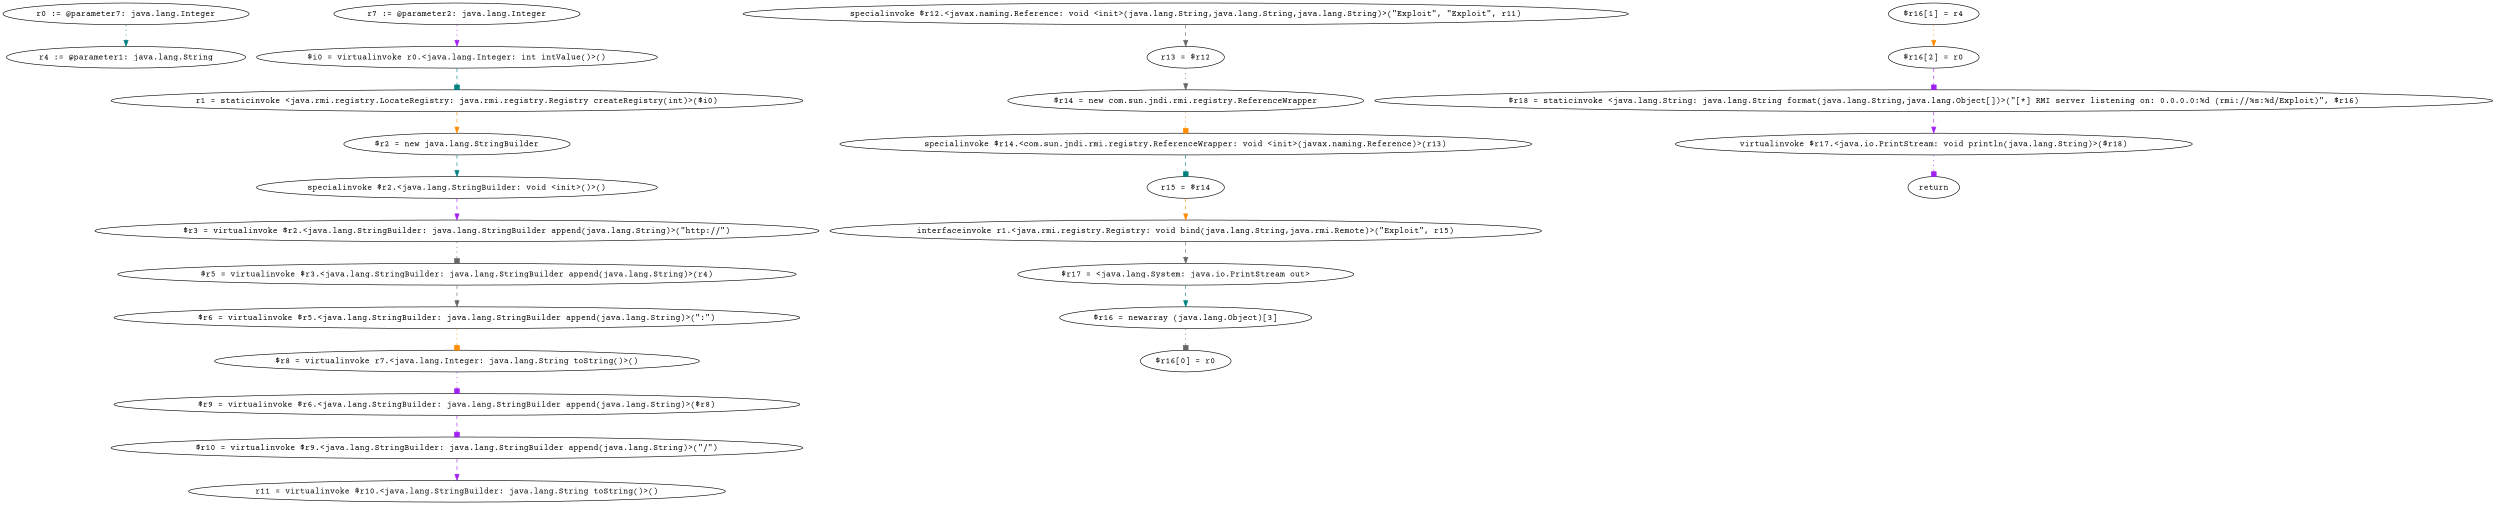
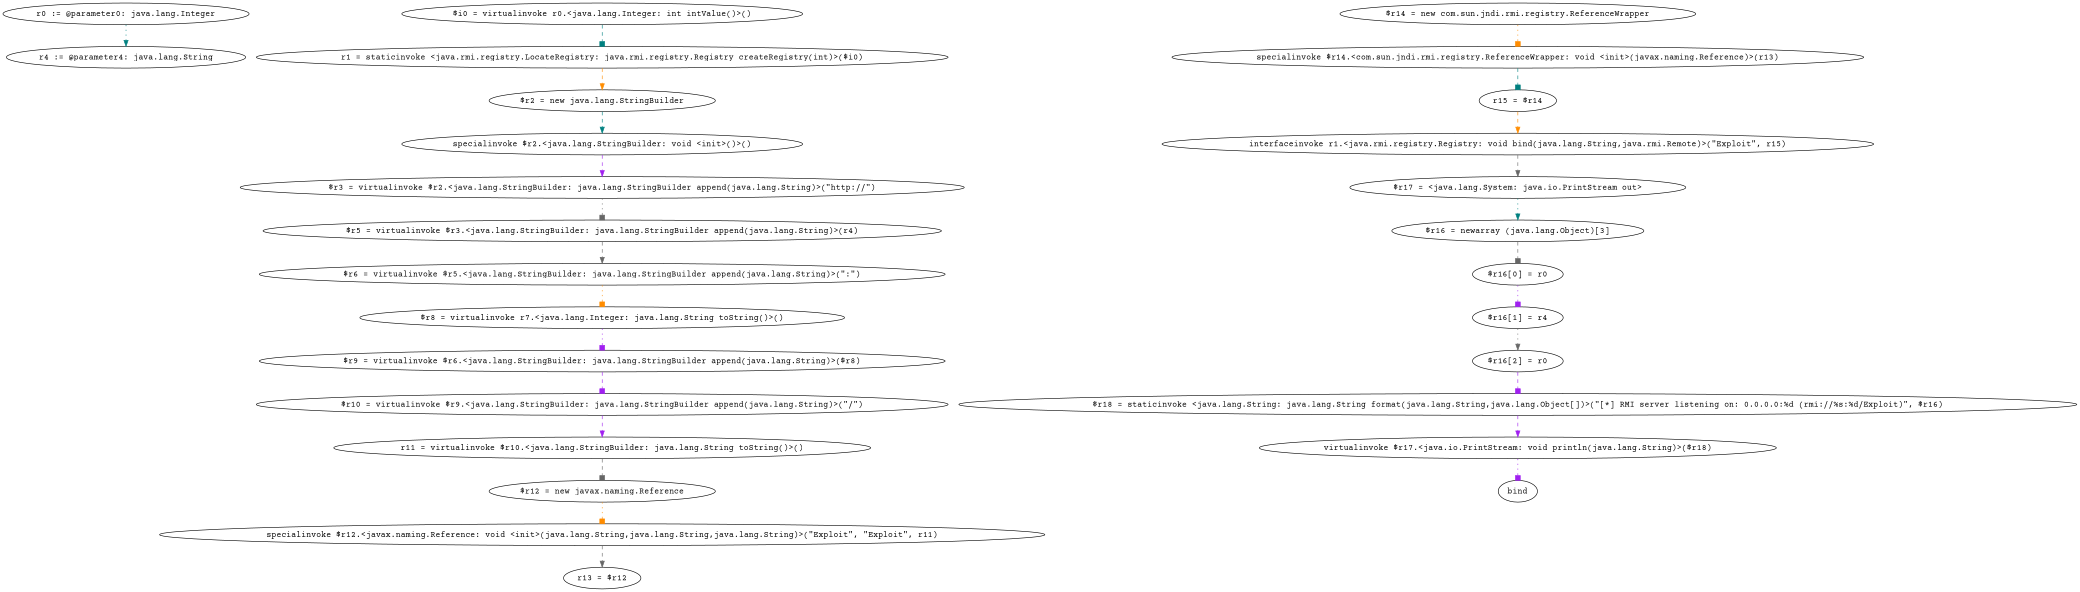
node "r0 := @parameter7: java.lang.Integer": label "r0 := @parameter7: java.lang.Integer" -> "r0 := @parameter0: java.lang.Integer"
node "r7 := @parameter2: java.lang.Integer": removed
edge "$r16[1] = r4" -> "$r16[2] = r0": color darkorange -> gray40
node "r4 := @parameter1: java.lang.String": label "r4 := @parameter1: java.lang.String" -> "r4 := @parameter4: java.lang.String"
edge "r13 = $r12" -> "$r14 = new com.sun.jndi.rmi.registry.ReferenceWrapper": removed
node "return": label "return" -> "bind"
edge "$r17 = <java.lang.System: java.io.PrintStream out>" -> "$r16 = newarray (java.lang.Object)[3]": style dashed -> dotted
edge "$r16[0] = r0" -> "$r16[1] = r4": added
edge "$r16 = newarray (java.lang.Object)[3]" -> "$r16[0] = r0": style dotted -> dashed
node "$r12 = new javax.naming.Reference": added
